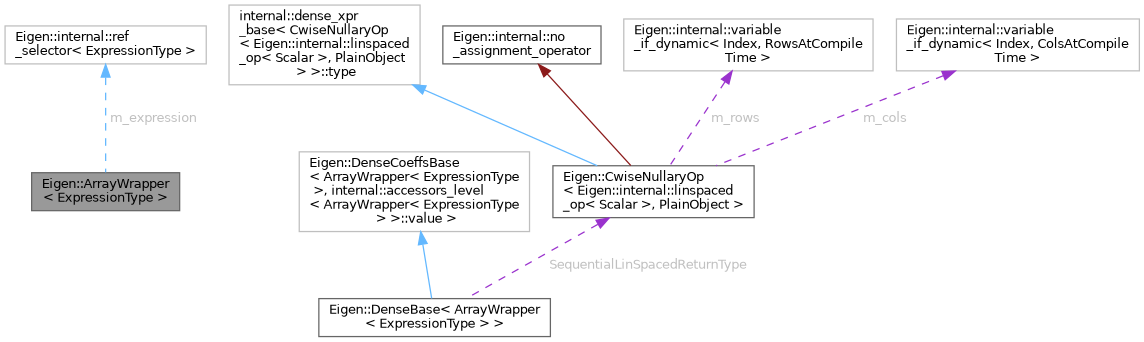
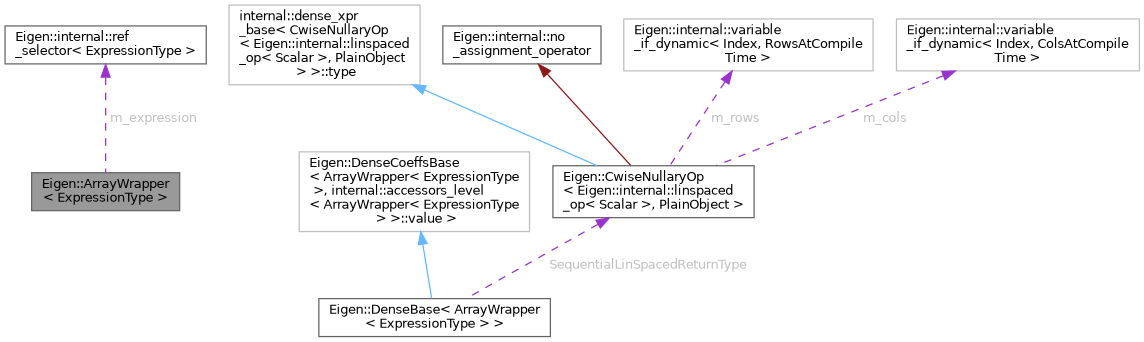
node "Eigen::internal::ref _selector< ExpressionType >": color grey75 -> gray40
edge "Eigen::ArrayWrapper < ExpressionType >" -> "Eigen::internal::ref _selector< ExpressionType >": color steelblue1 -> darkorchid3
